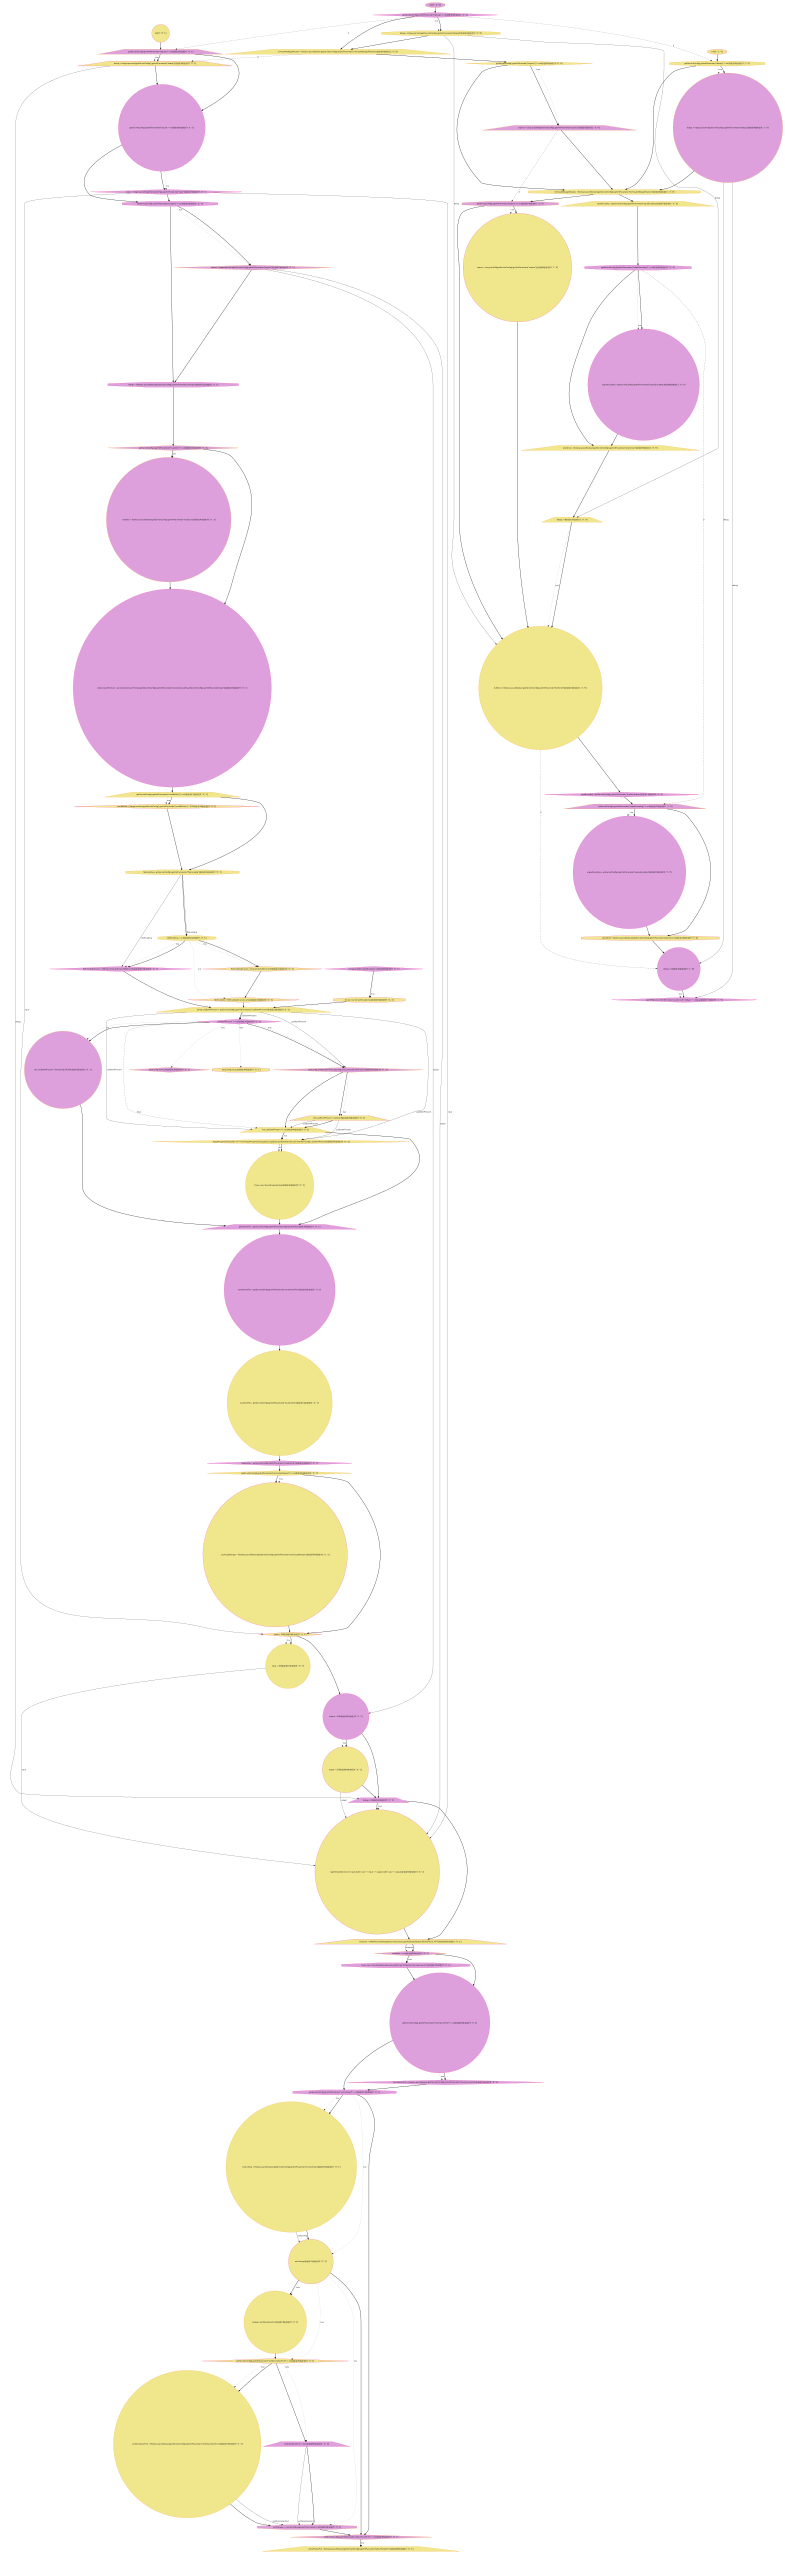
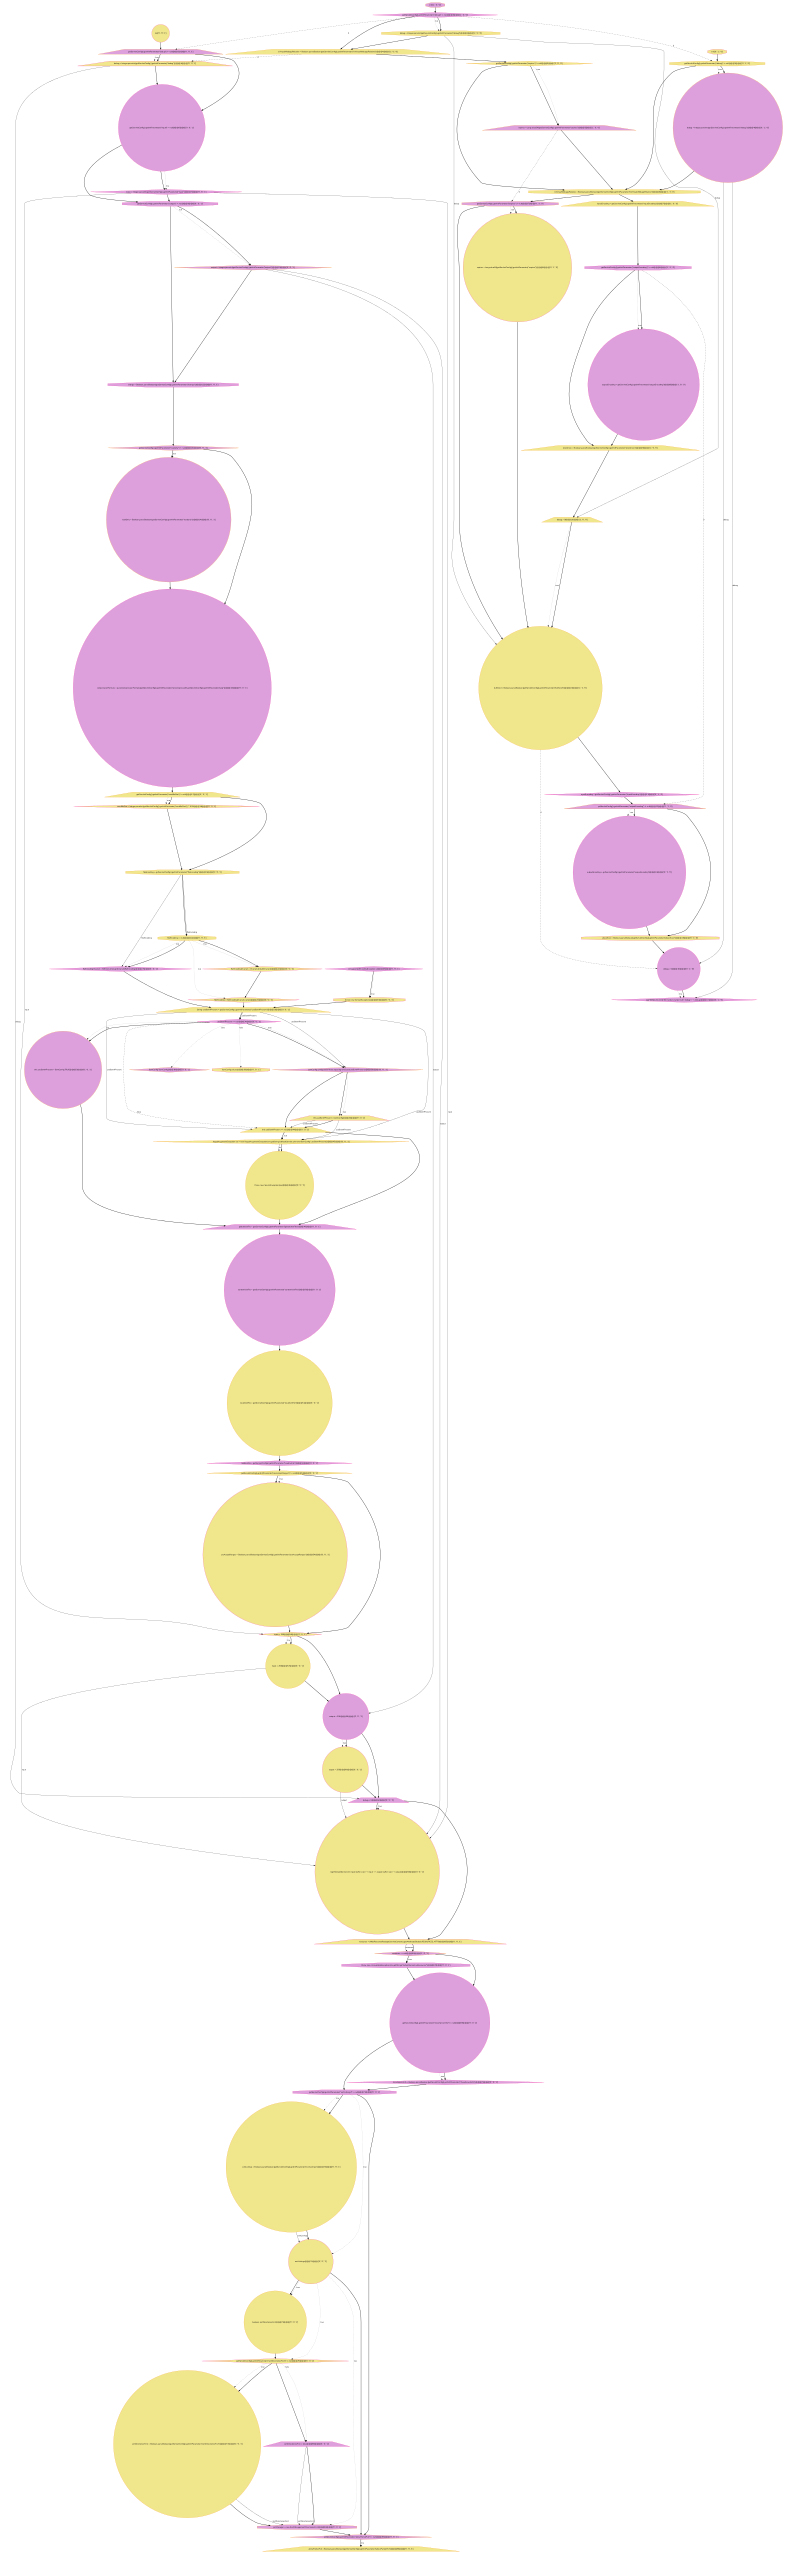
edge "input = 256@@@57@@@['0', '0', '1']" -> "output < 256@@@59@@@['0', '0', '1']": added
